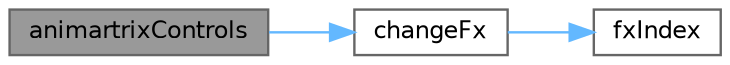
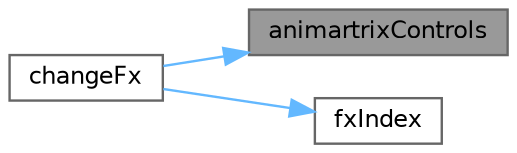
edge "animartrixControls" -> "changeFx": reversed
